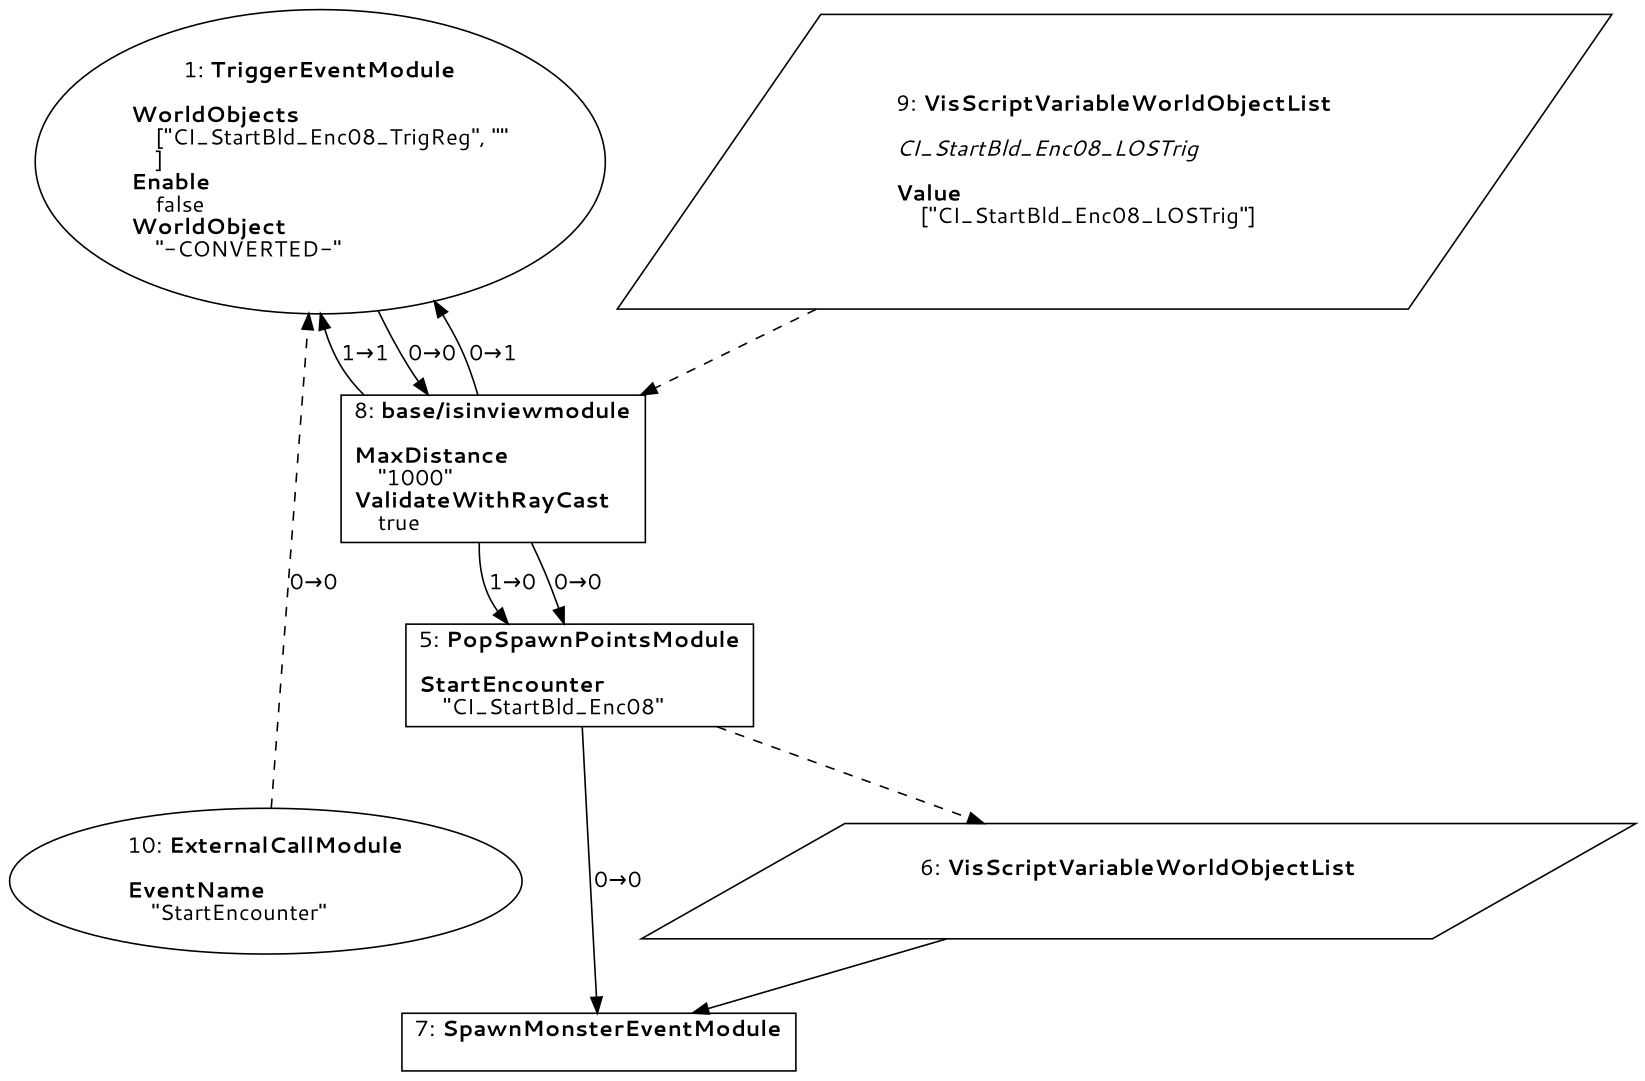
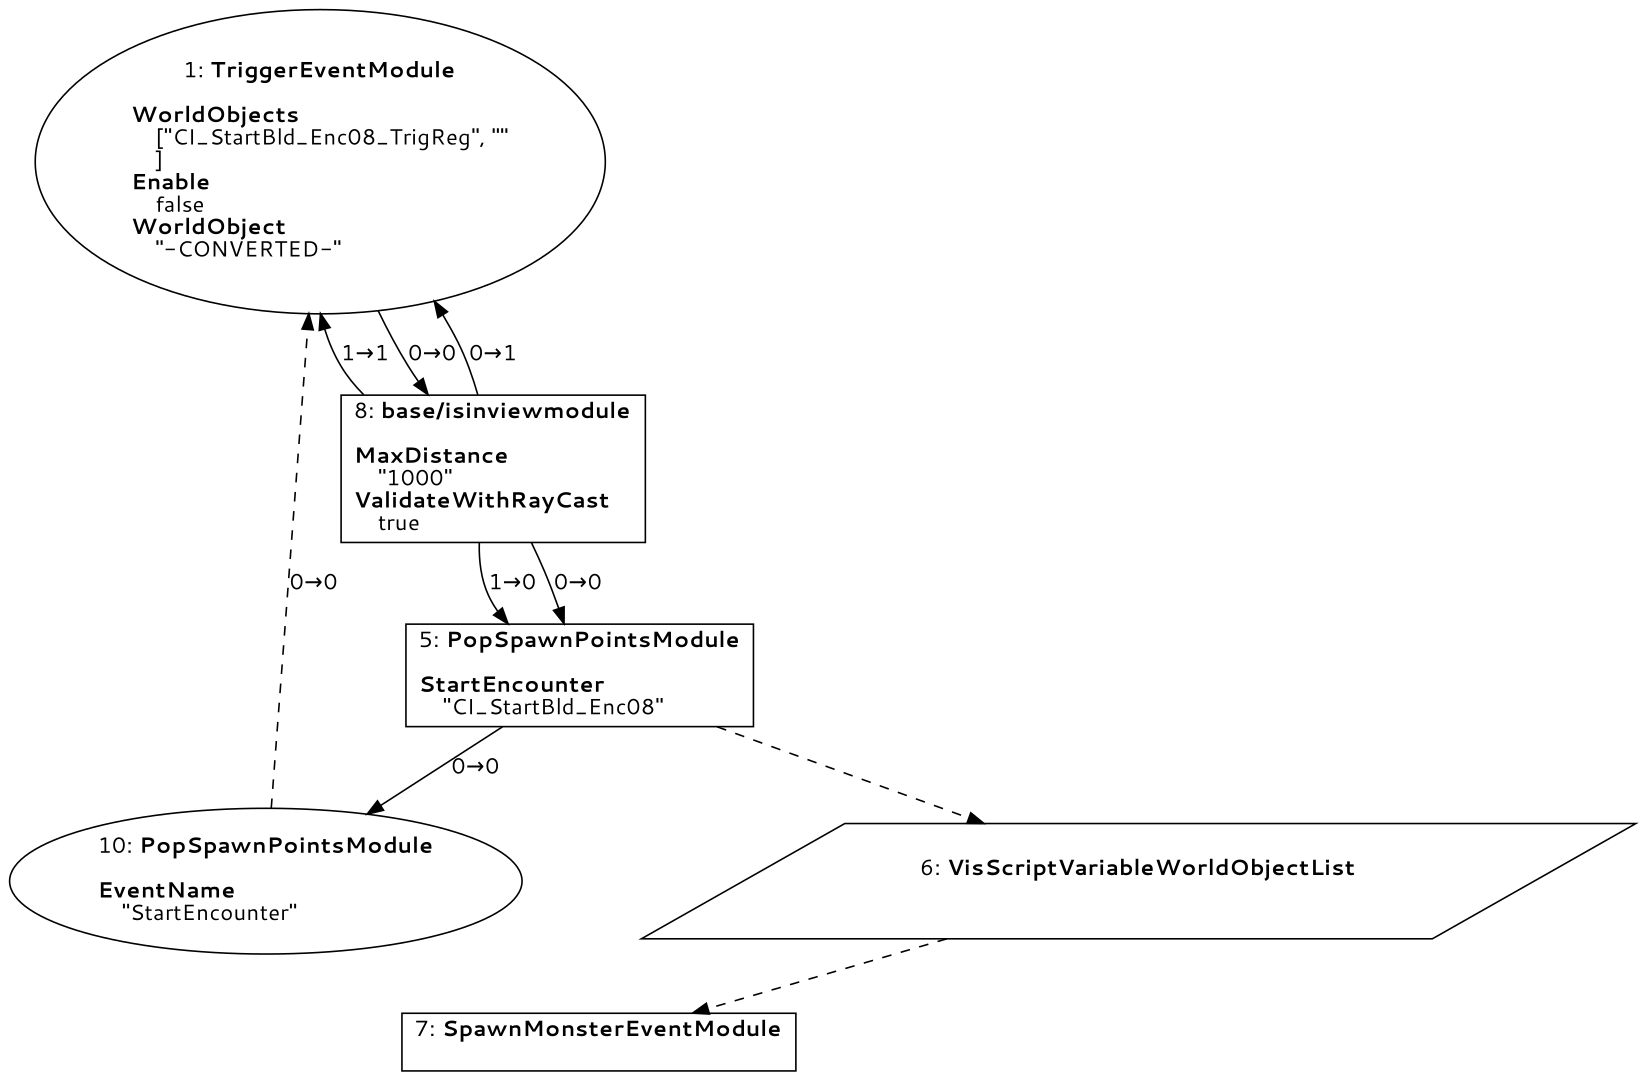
node "9:": removed
node "10:": text "ExternalCallModule" -> "PopSpawnPointsModule"
edge "5:" -> "7:": now "5:" -> "10:"
edge "6:" -> "7:": style solid -> dashed
